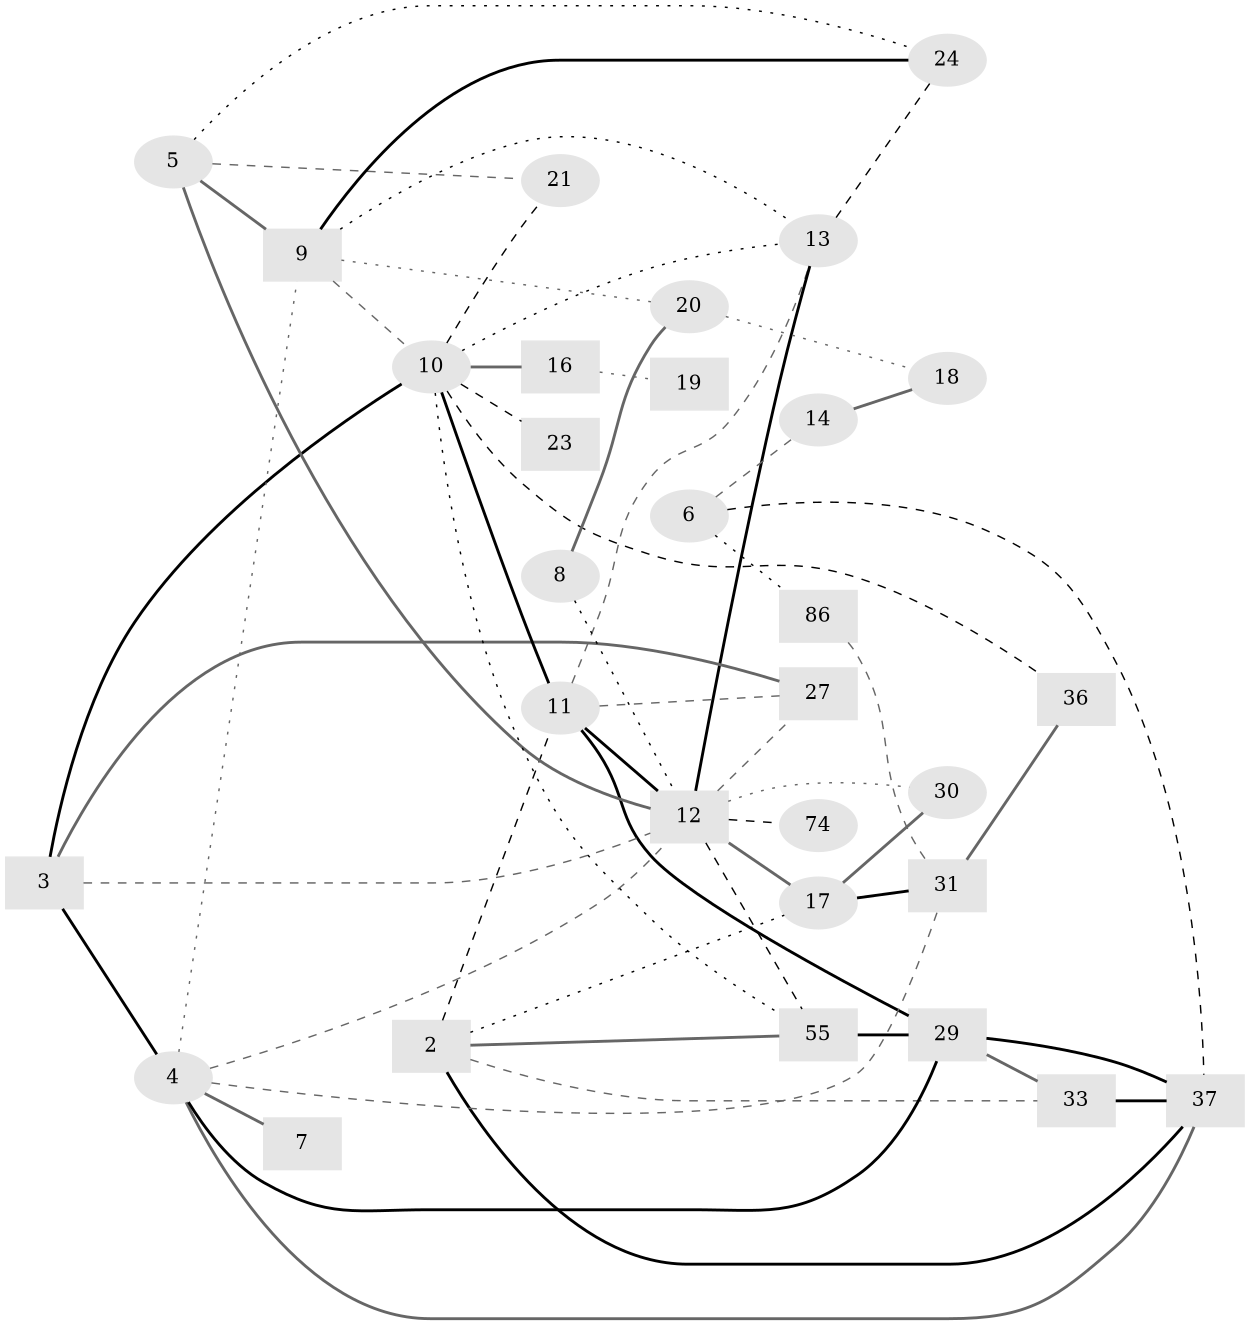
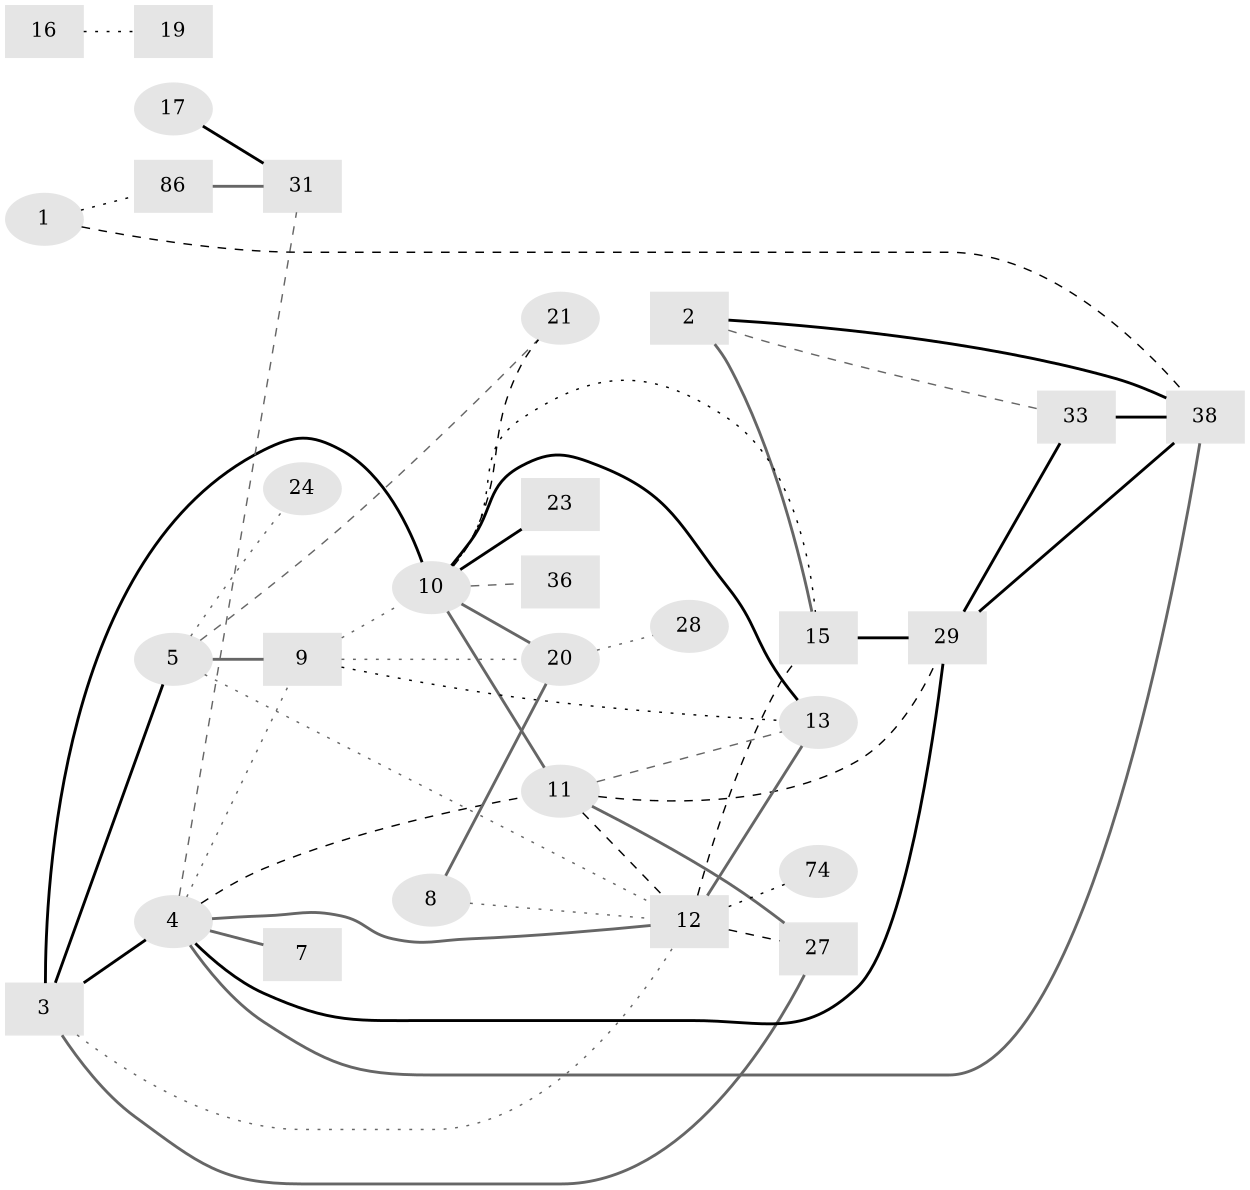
edge "24" -- "5": color black -> gray40
edge "24" -- "9": removed
edge "24" -- "13": removed
edge "13" -- "10": style dotted -> bold
edge "9" -- "10": style dashed -> dotted
edge "10" -- "16": now "10" -- "20"
edge "16" -- "19": color gray40 -> black
node "18": label "18" -> "28"
edge "10" -- "23": style dashed -> bold
node "14": removed
node "6": label "6" -> "1"
edge "13" -- "12": color black -> gray40
edge "10" -- "11": color black -> gray40
edge "5" -- "12": style bold -> dotted
edge "10" -- "36": color black -> gray40
edge "8" -- "12": color black -> gray40
edge "27" -- "11": style dashed -> bold
edge "86" -- "31": style dashed -> bold
edge "27" -- "12": color gray40 -> black
edge "11" -- "12": style bold -> dashed
node "30": removed
edge "36" -- "31": removed
edge "12" -- "74": style dashed -> dotted
edge "5" -- "3": added
edge "12" -- "17": removed
edge "12" -- "3": style dashed -> dotted
edge "11" -- "2": now "11" -- "4"
edge "11" -- "29": style bold -> dashed
edge "17" -- "2": removed
edge "12" -- "4": style dashed -> bold
node "55": label "55" -> "15"
edge "29" -- "33": color gray40 -> black
node "37": label "37" -> "38"
